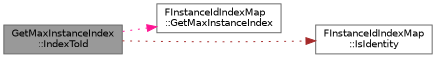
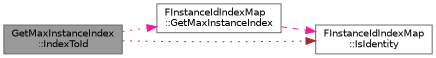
edge "FInstanceIdIndexMap ::GetMaxInstanceIndex" -> "FInstanceIdIndexMap ::IsIdentity": added
